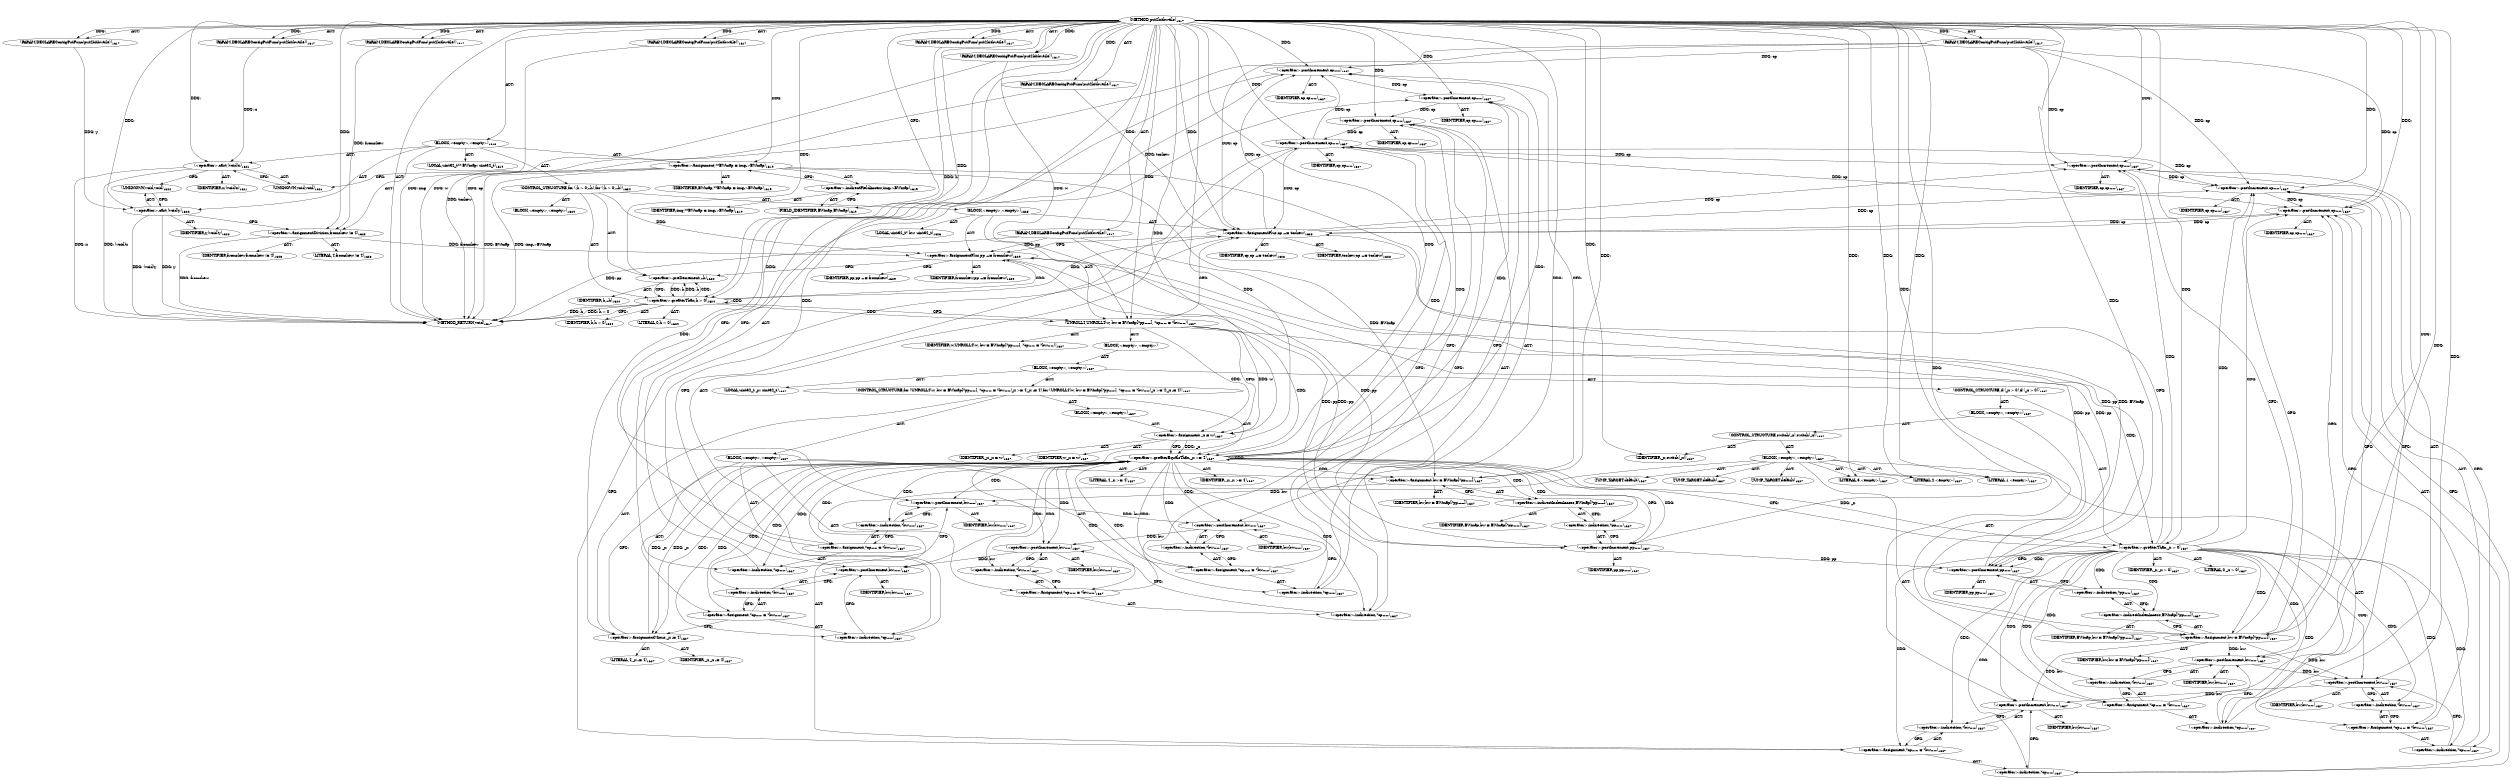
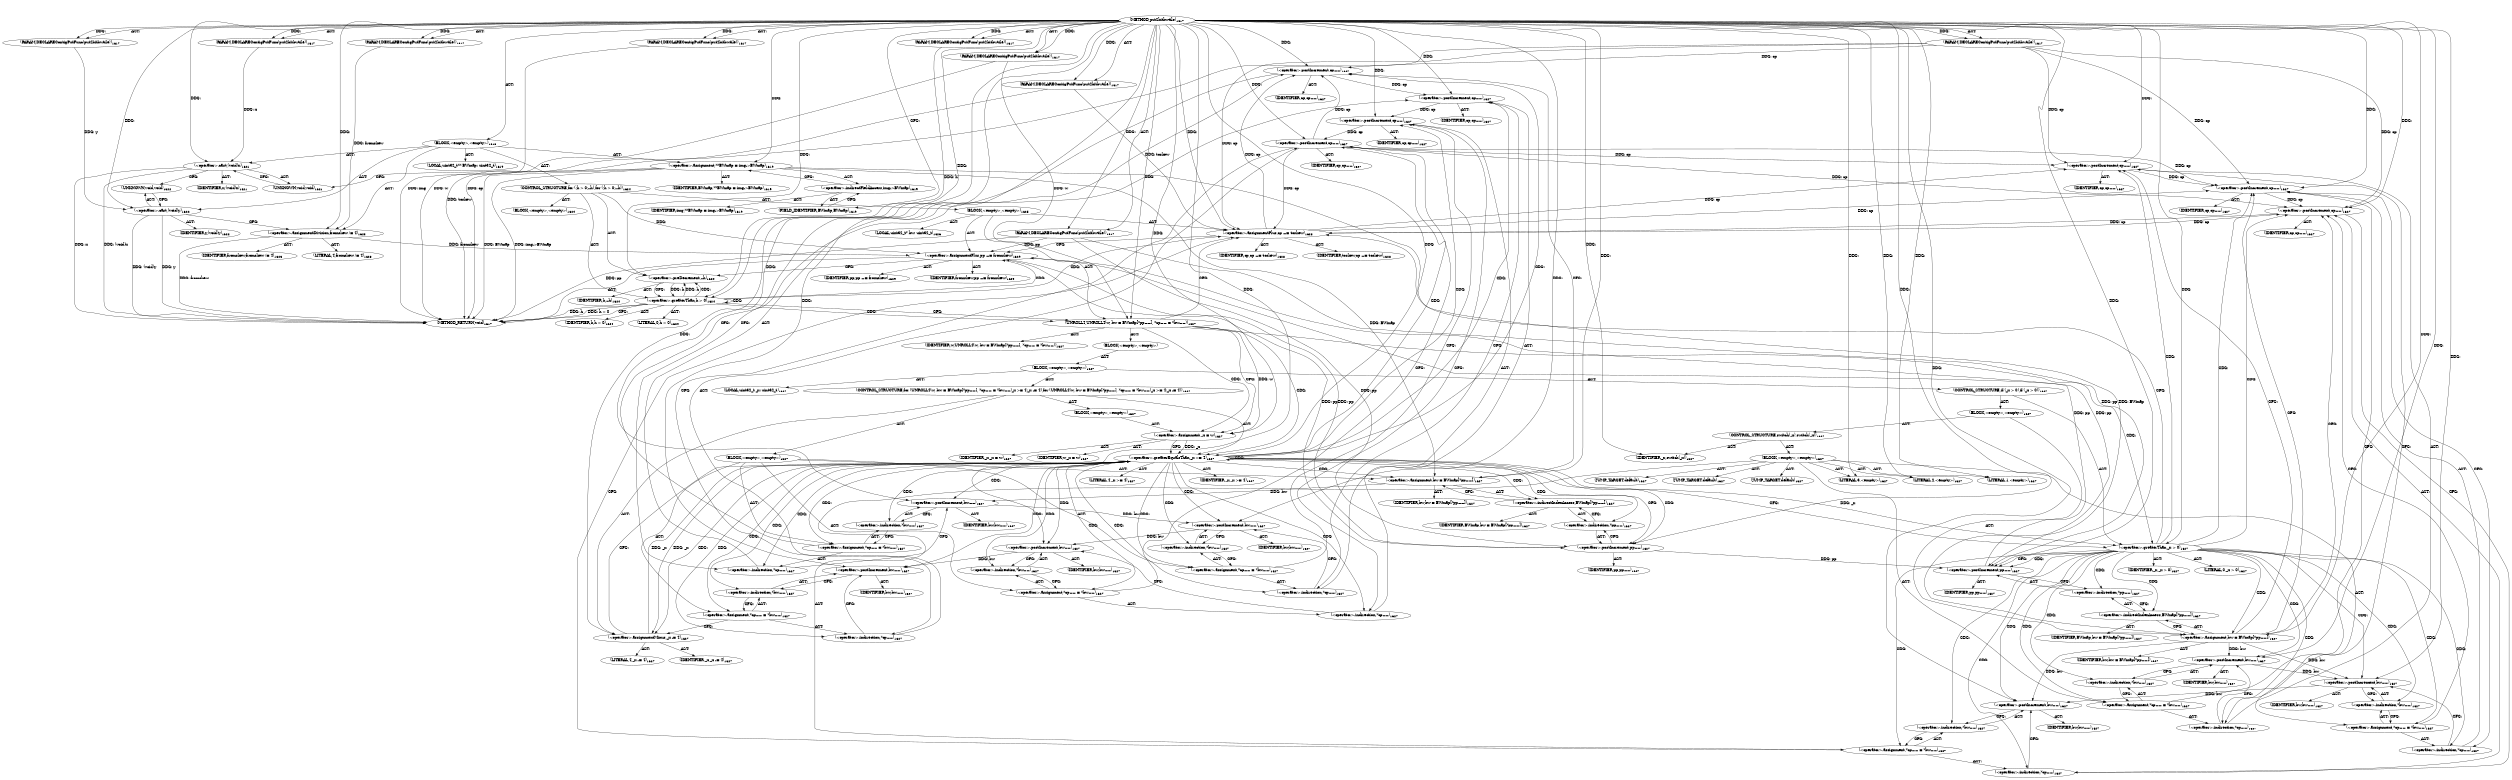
edge "(METHOD,put2bitbwtile)" -> "(METHOD_RETURN,void)": now "(<operator>.assignmentPlus,pp += fromskew)" -> "(METHOD_RETURN,void)"
edge "(<operator>.assignmentPlus,pp += fromskew)" -> "(IDENTIFIER,pp,pp += fromskew)": label "CFG: " -> "AST: "
